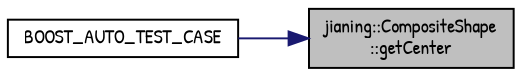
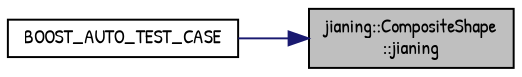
node "jianing::CompositeShape ::getCenter": label "jianing::CompositeShape ::getCenter" -> "jianing::CompositeShape ::jianing"
